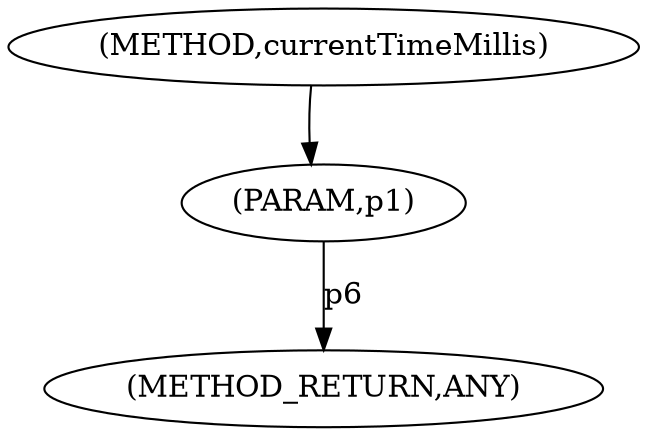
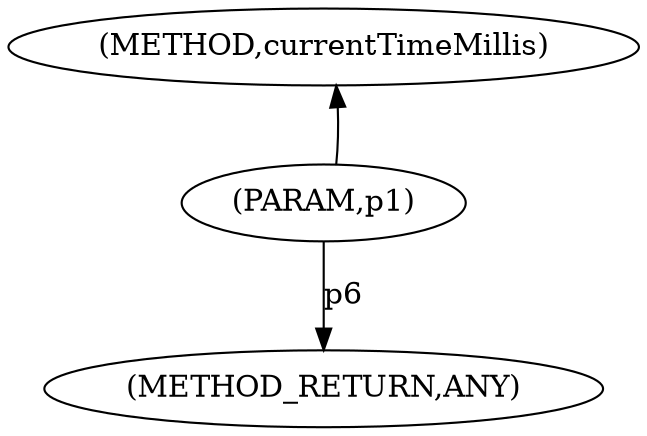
edge "(METHOD,currentTimeMillis)" -> "(PARAM,p1)": reversed
